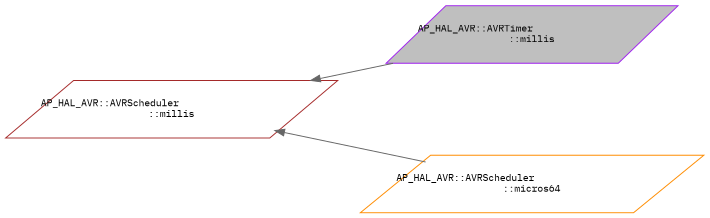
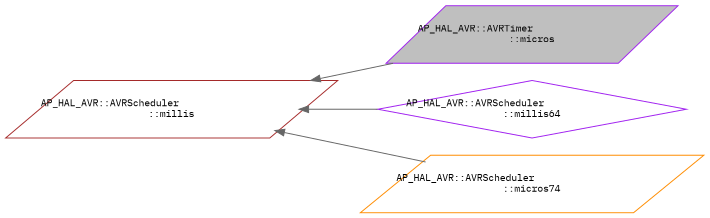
node "AP_HAL_AVR::AVRTimer ::millis": label "AP_HAL_AVR::AVRTimer ::millis" -> "AP_HAL_AVR::AVRTimer ::micros"
node "AP_HAL_AVR::AVRScheduler ::millis64": added
node "AP_HAL_AVR::AVRScheduler ::micros64": label "AP_HAL_AVR::AVRScheduler ::micros64" -> "AP_HAL_AVR::AVRScheduler ::micros74"
